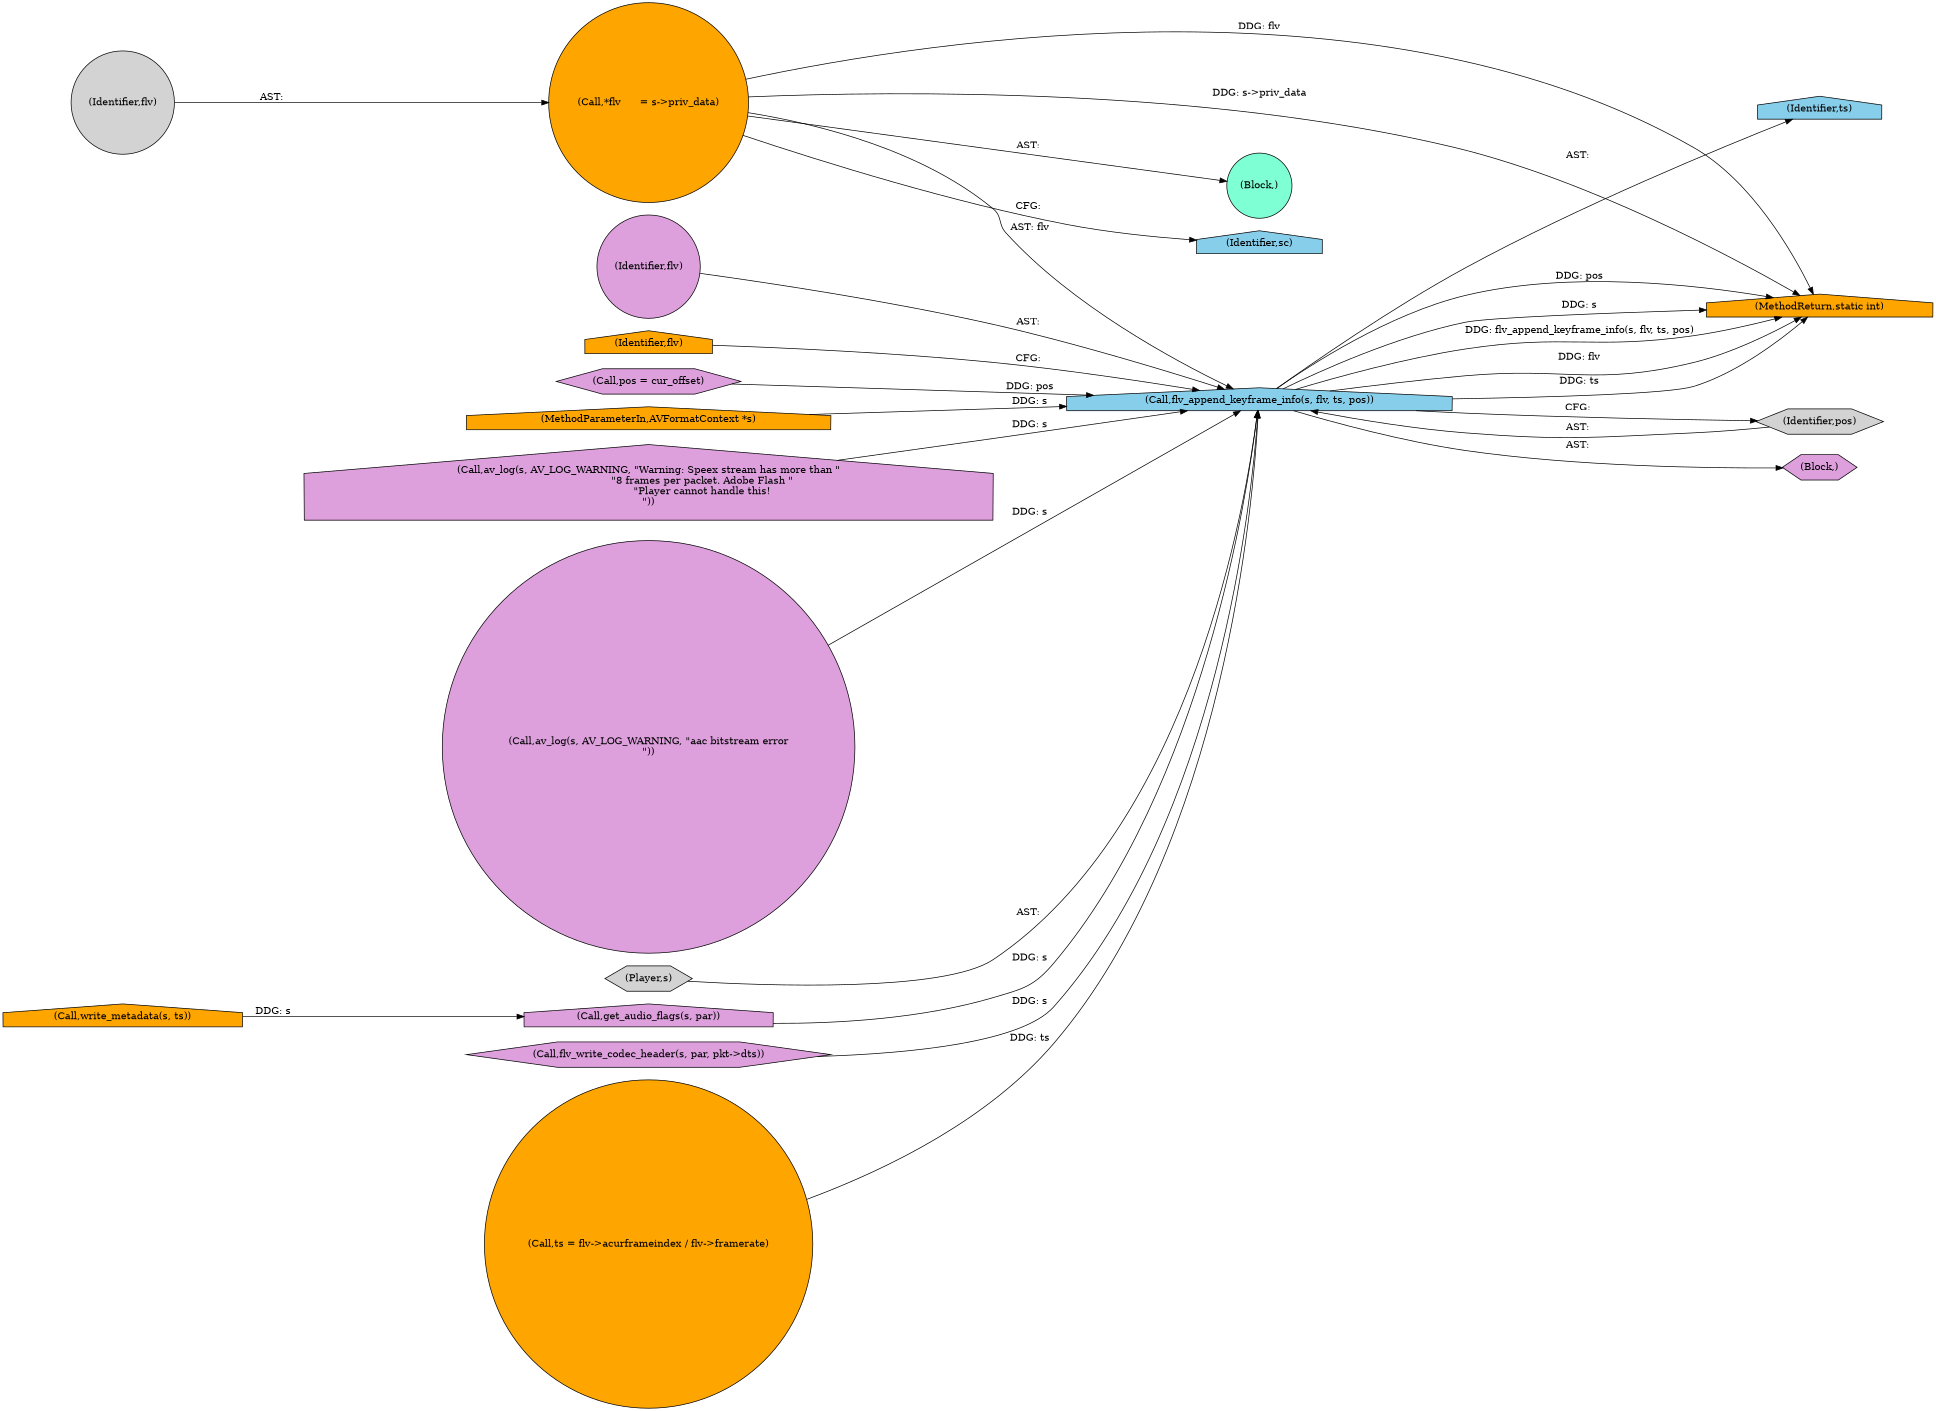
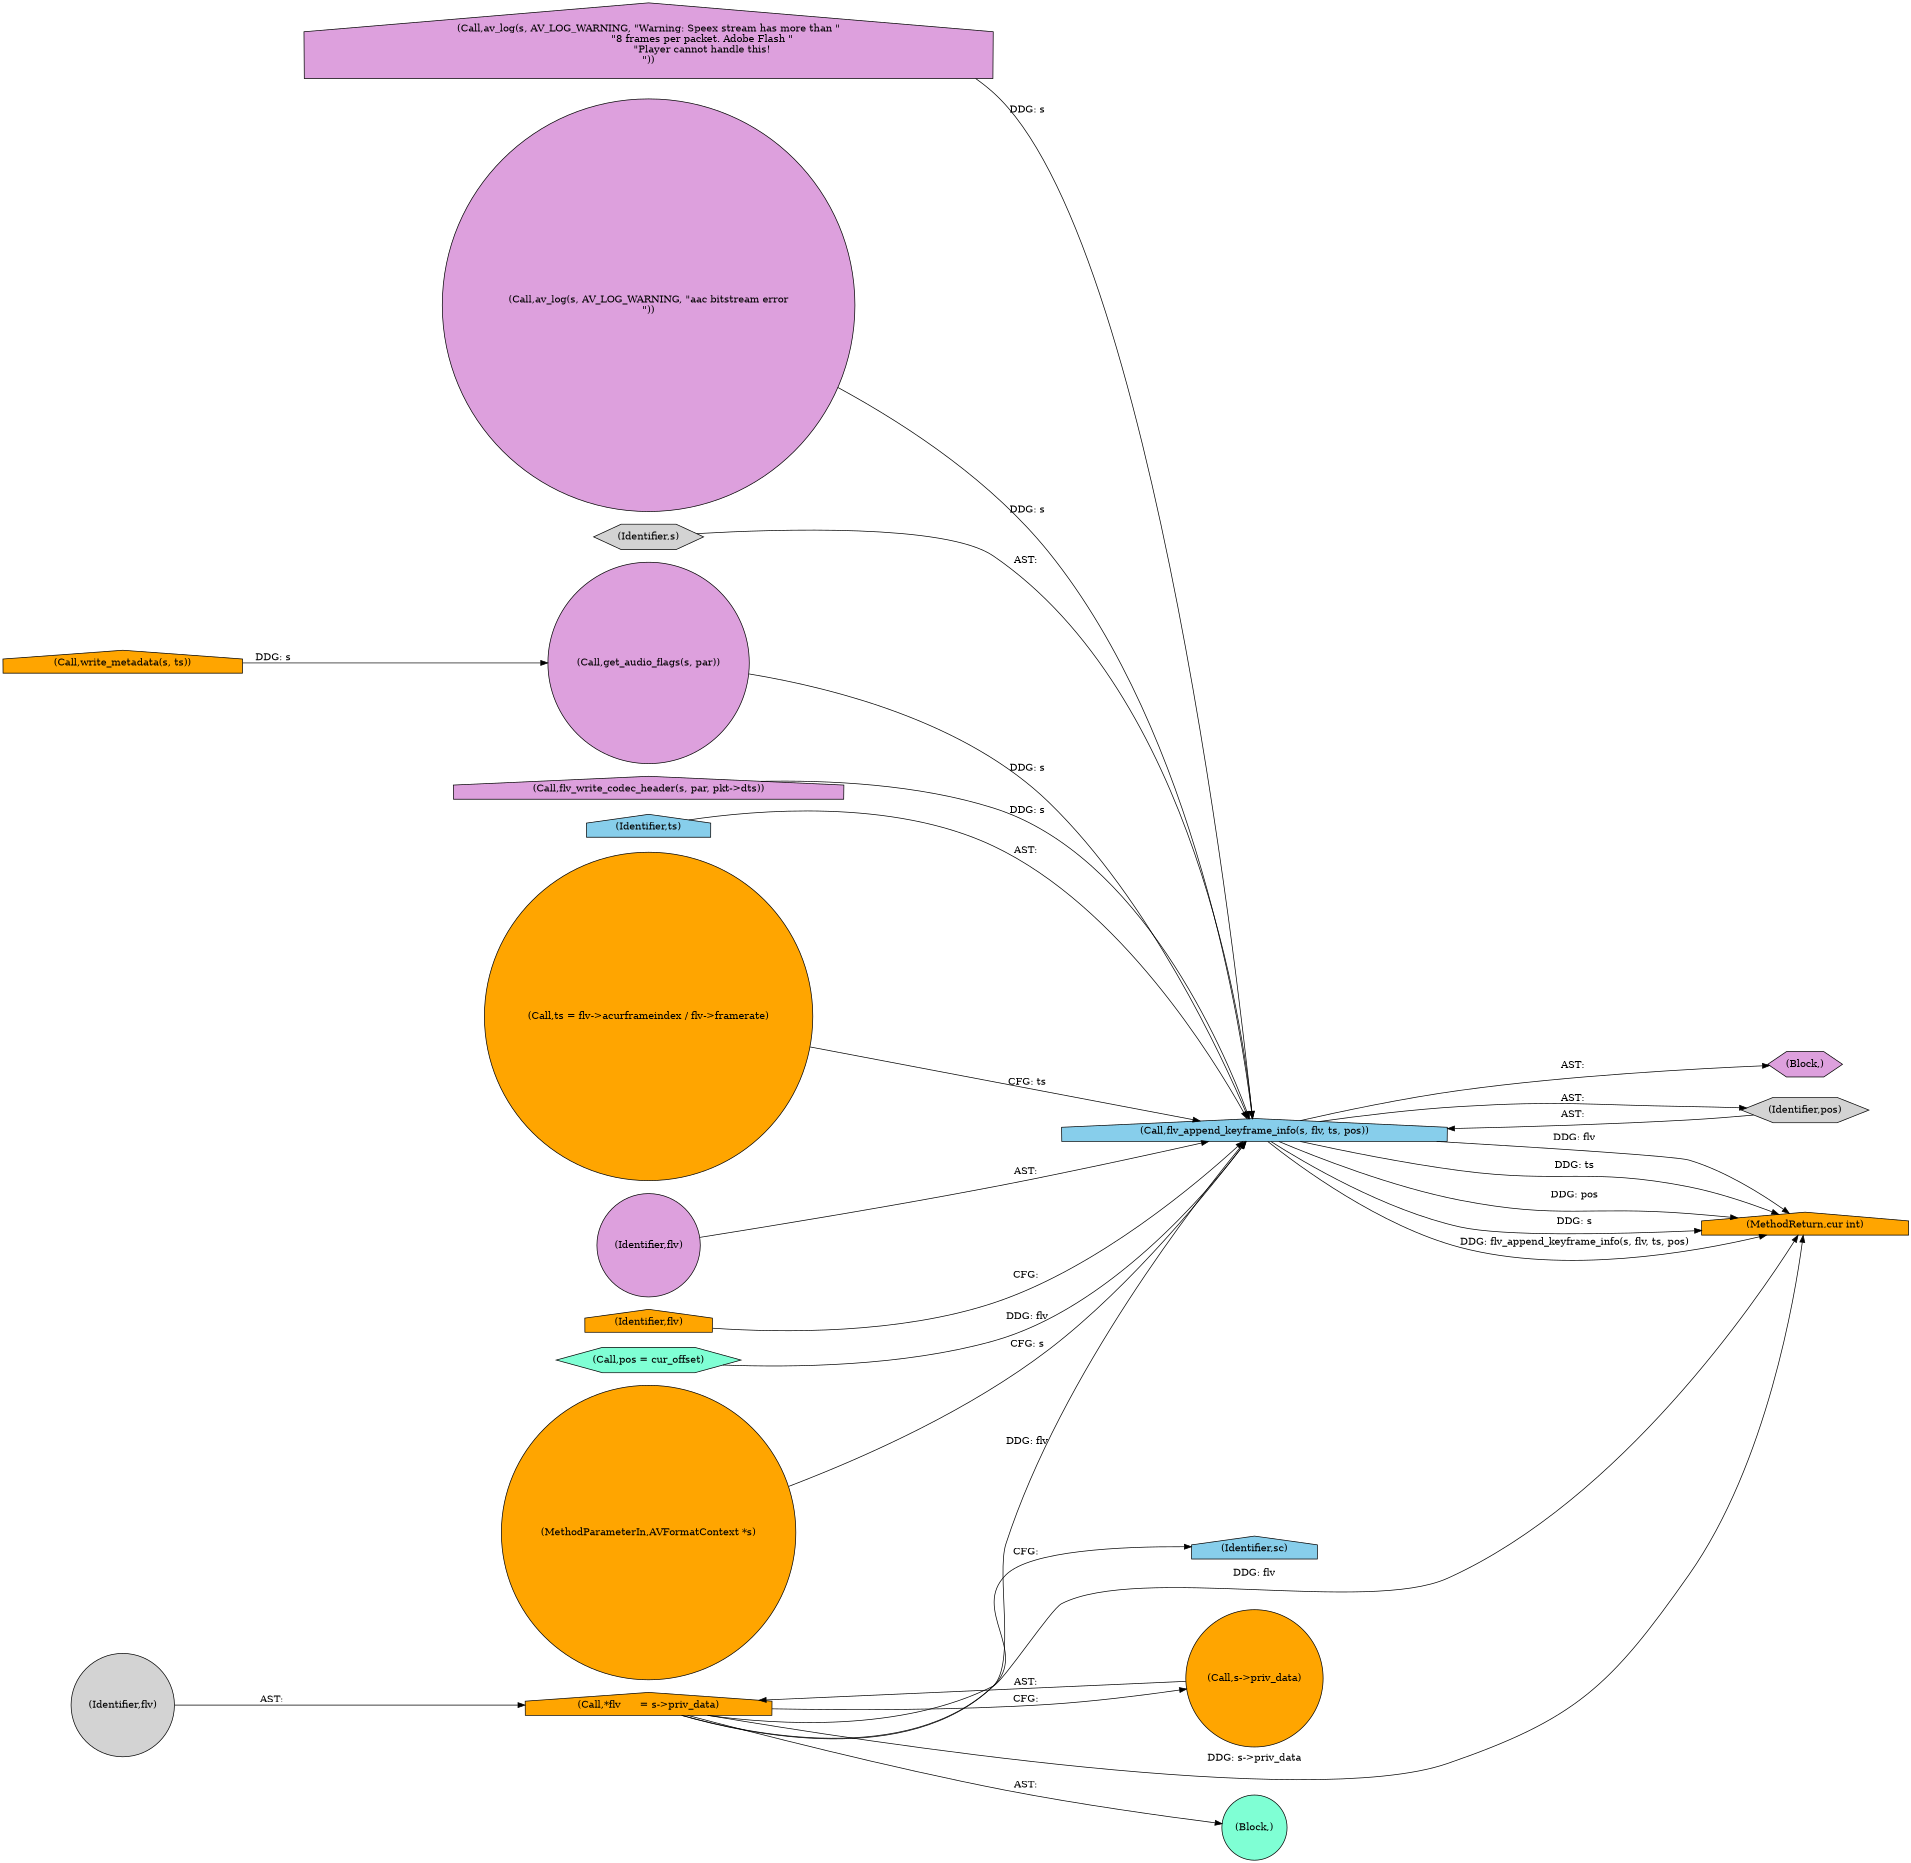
node "(Call,*flv      = s->priv_data)": shape circle -> house
edge "(Call,*flv      = s->priv_data)" -> "(Call,flv_append_keyframe_info(s, flv, ts, pos))": label "AST: flv" -> "DDG: flv"
edge "(Call,flv_append_keyframe_info(s, flv, ts, pos))" -> "(Identifier,ts)": reversed
node "(MethodReturn,static int)": label "(MethodReturn,static int)" -> "(MethodReturn,cur int)"
node "(Call,pos = cur_offset)": fillcolor plum -> aquamarine
edge "(Call,pos = cur_offset)" -> "(Call,flv_append_keyframe_info(s, flv, ts, pos))": label "DDG: pos" -> "DDG: flv"
edge "(MethodParameterIn,AVFormatContext *s)" -> "(Call,flv_append_keyframe_info(s, flv, ts, pos))": label "DDG: s" -> "CFG: s"
edge "(Call,flv_append_keyframe_info(s, flv, ts, pos))" -> "(Identifier,pos)": label "CFG: " -> "AST: "
node "(MethodParameterIn,AVFormatContext *s)": shape house -> circle
node "(Player,s)": label "(Player,s)" -> "(Identifier,s)"
node "(Call,get_audio_flags(s, par))": shape house -> circle
edge "(Call,ts = flv->acurframeindex / flv->framerate)" -> "(Call,flv_append_keyframe_info(s, flv, ts, pos))": label "DDG: ts" -> "CFG: ts"
node "(Call,flv_write_codec_header(s, par, pkt->dts))": shape hexagon -> house
node "(Call,s->priv_data)": added
